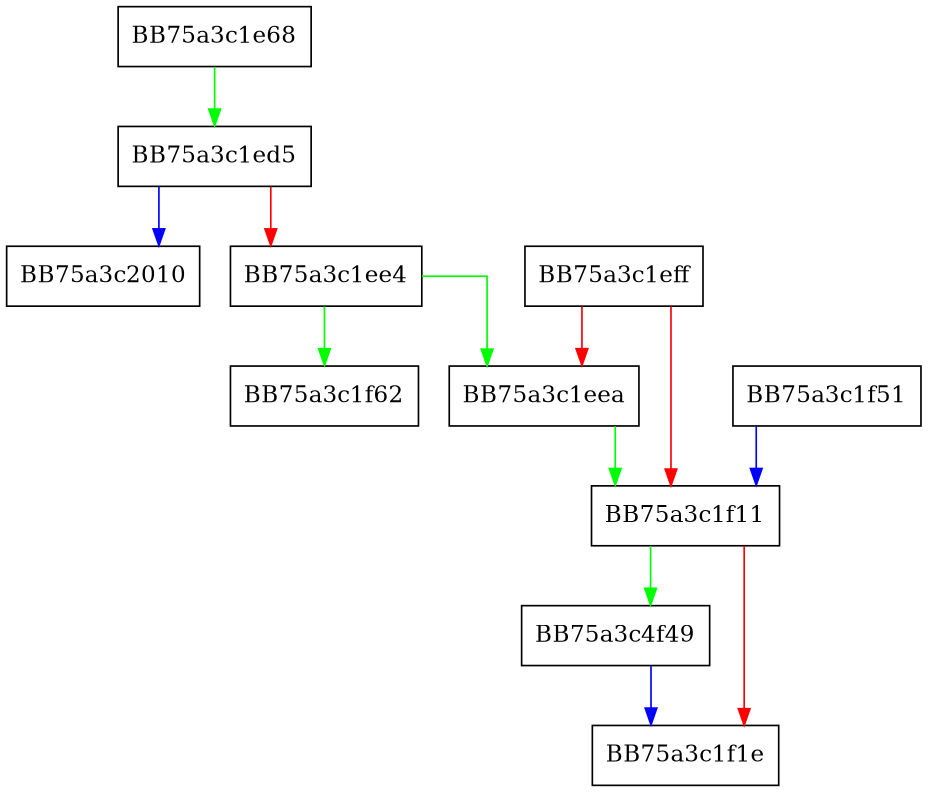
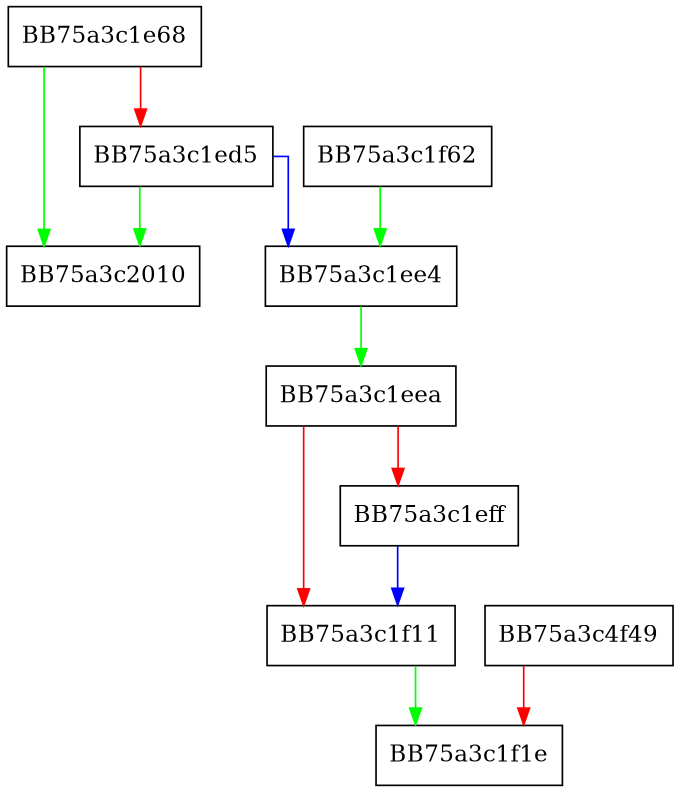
edge "BB75a3c1e68" -> "BB75a3c1ed5": color green -> red
edge "BB75a3c1e68" -> "BB75a3c2010": added
edge "BB75a3c1ed5" -> "BB75a3c2010": color blue -> green
edge "BB75a3c1ed5" -> "BB75a3c1ee4": color red -> blue
edge "BB75a3c1ee4" -> "BB75a3c1f62": reversed
edge "BB75a3c1eff" -> "BB75a3c1eea": reversed
edge "BB75a3c1eff" -> "BB75a3c1f11": color red -> blue
node "BB75a3c1f51": removed
edge "BB75a3c1eea" -> "BB75a3c1f11": color green -> red
edge "BB75a3c1f11" -> "BB75a3c4f49": removed
edge "BB75a3c1f11" -> "BB75a3c1f1e": color red -> green
edge "BB75a3c4f49" -> "BB75a3c1f1e": color blue -> red
